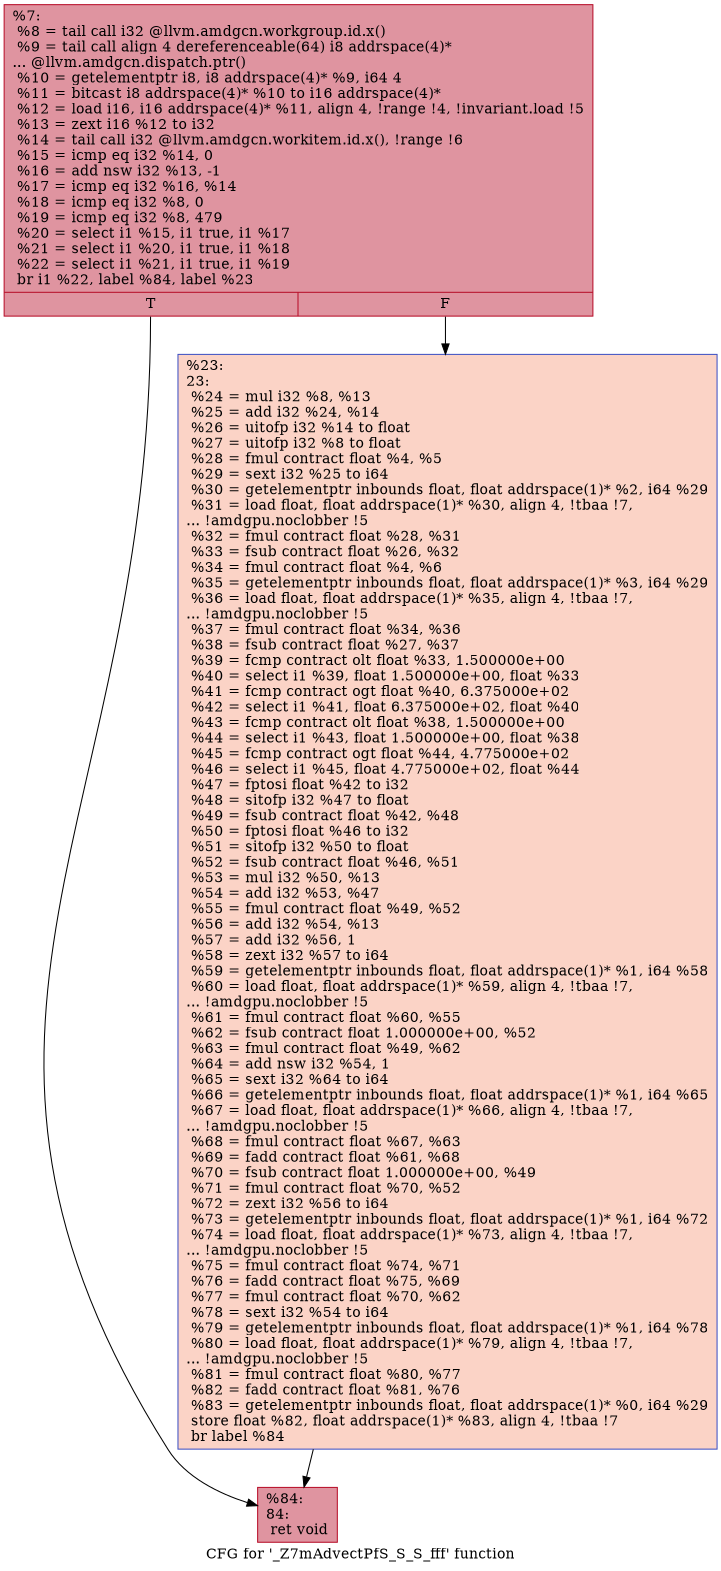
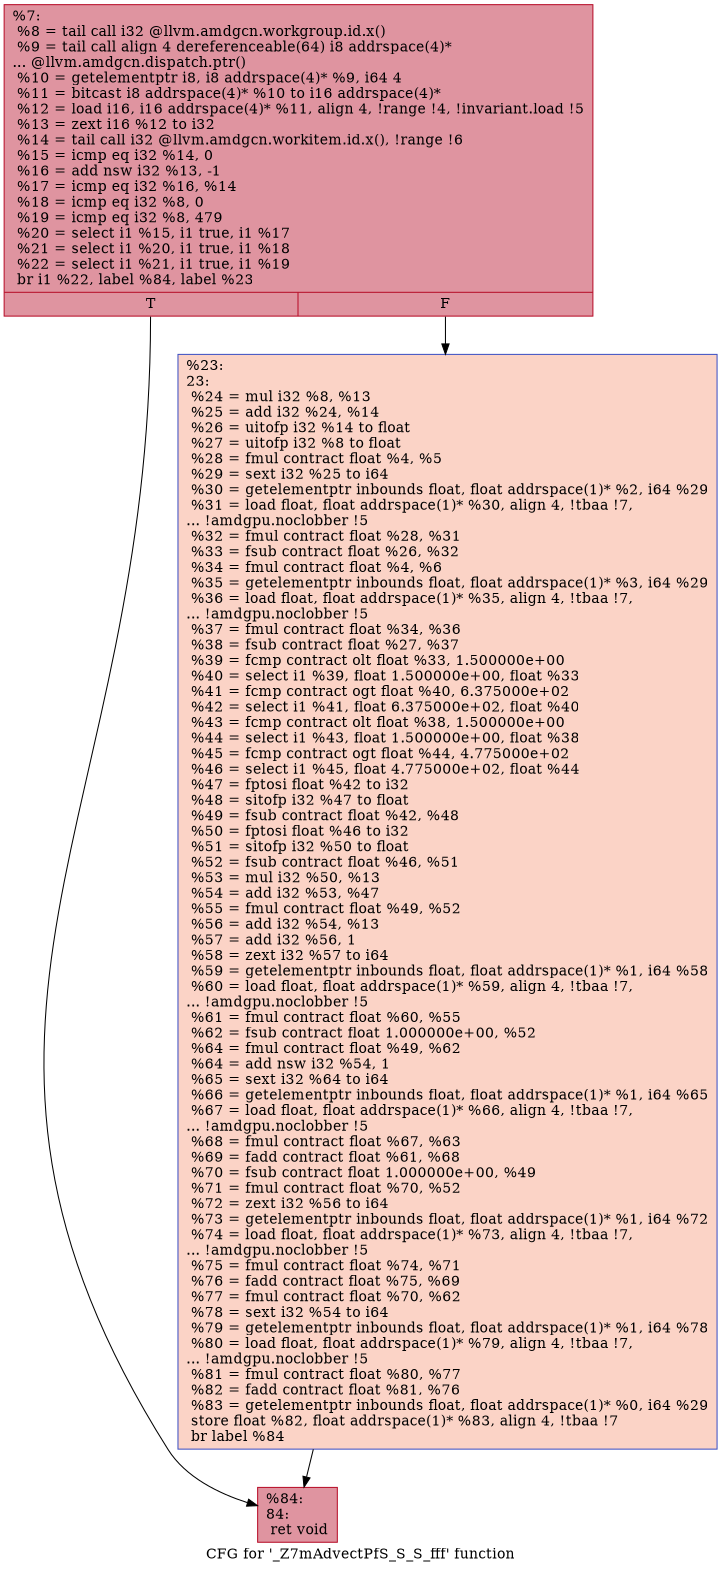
node "%23:": text "%63 = fmul contract float %49, %62" -> "%64 = fmul contract float %49, %62"
